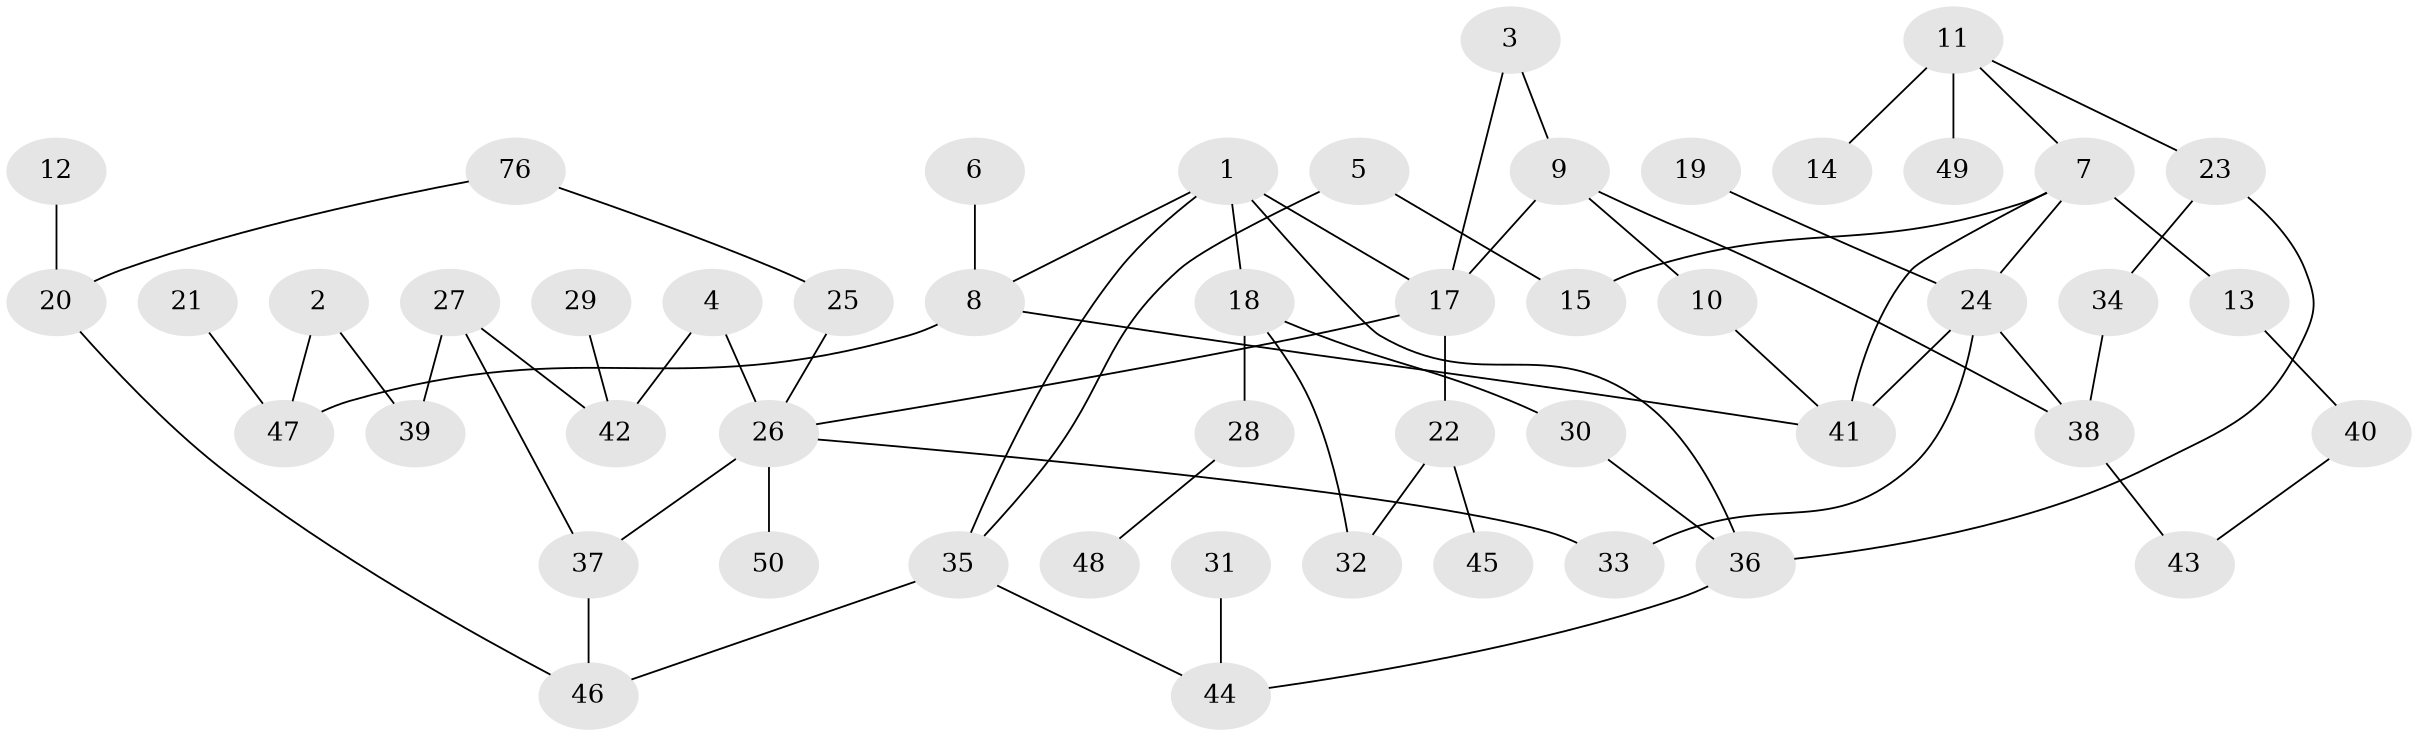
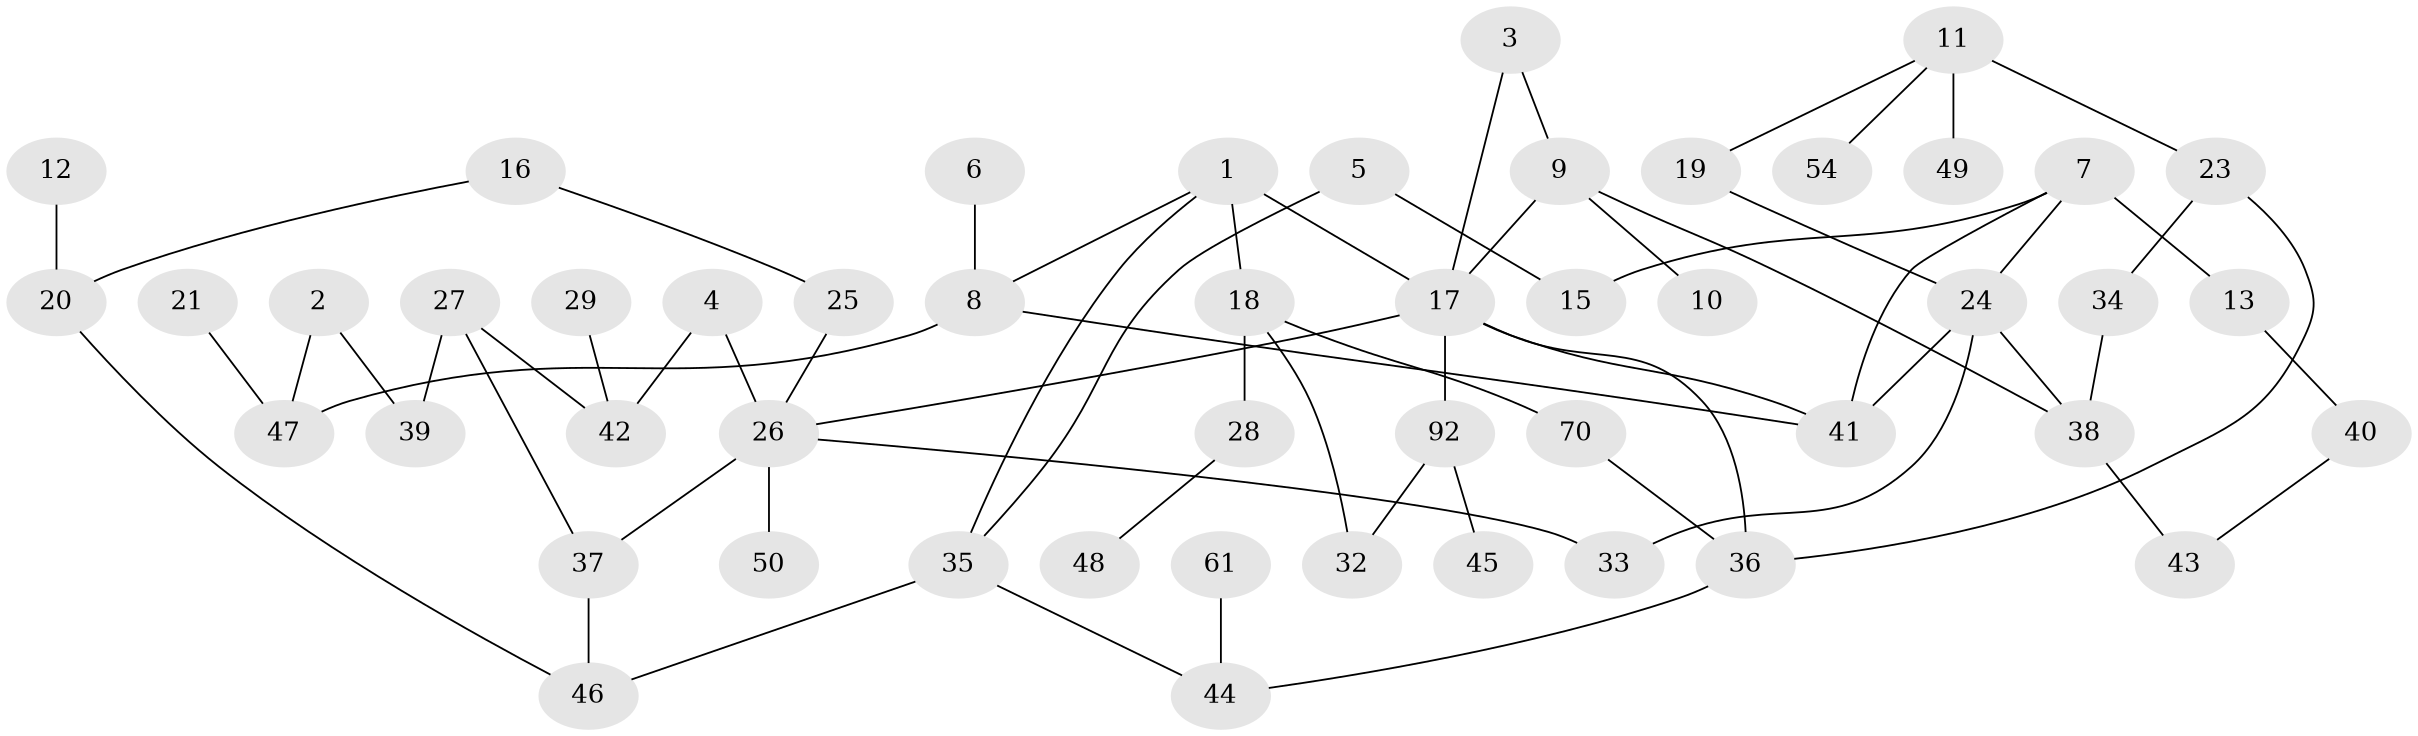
edge "11" -- "7": now "11" -- "19"
node "76": label "76" -> "16"
node "14": label "14" -> "54"
edge "1" -- "36": now "17" -- "36"
edge "10" -- "41": now "17" -- "41"
node "22": label "22" -> "92"
node "30": label "30" -> "70"
node "31": label "31" -> "61"
